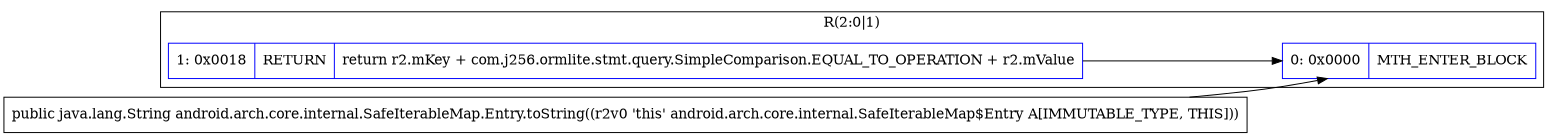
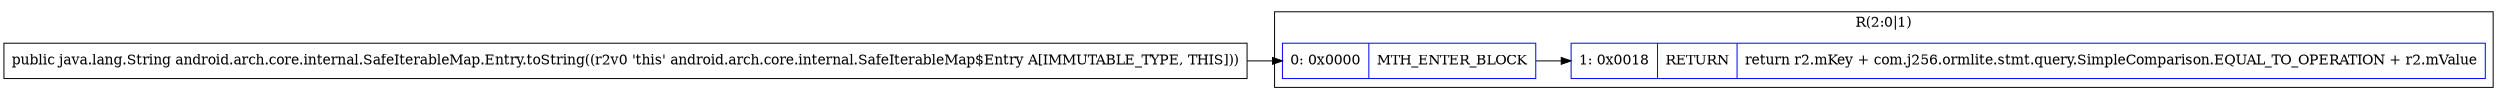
edge "1: 0x0018" -> "0: 0x0000": reversed
